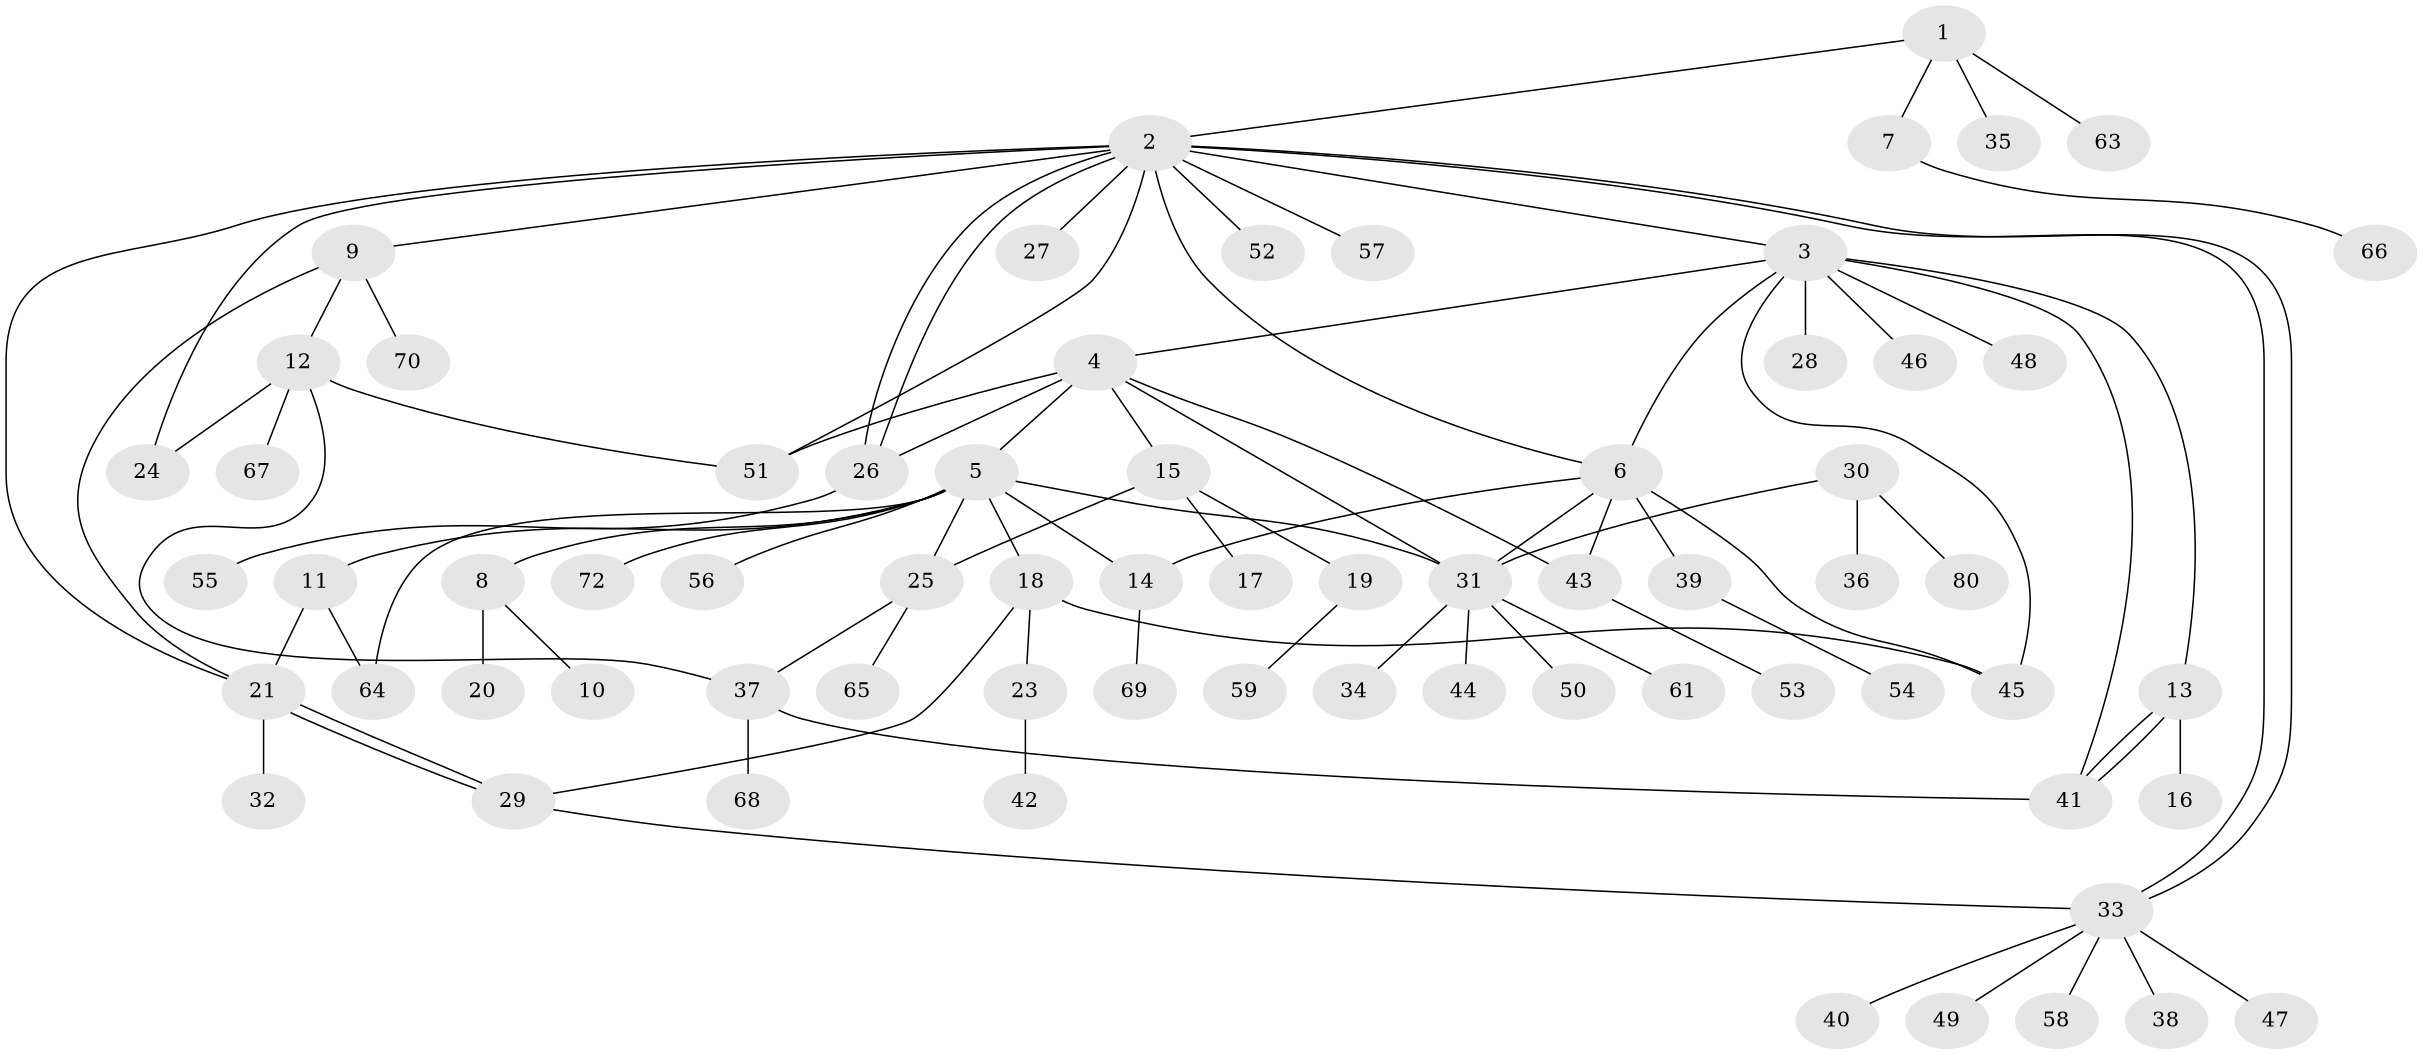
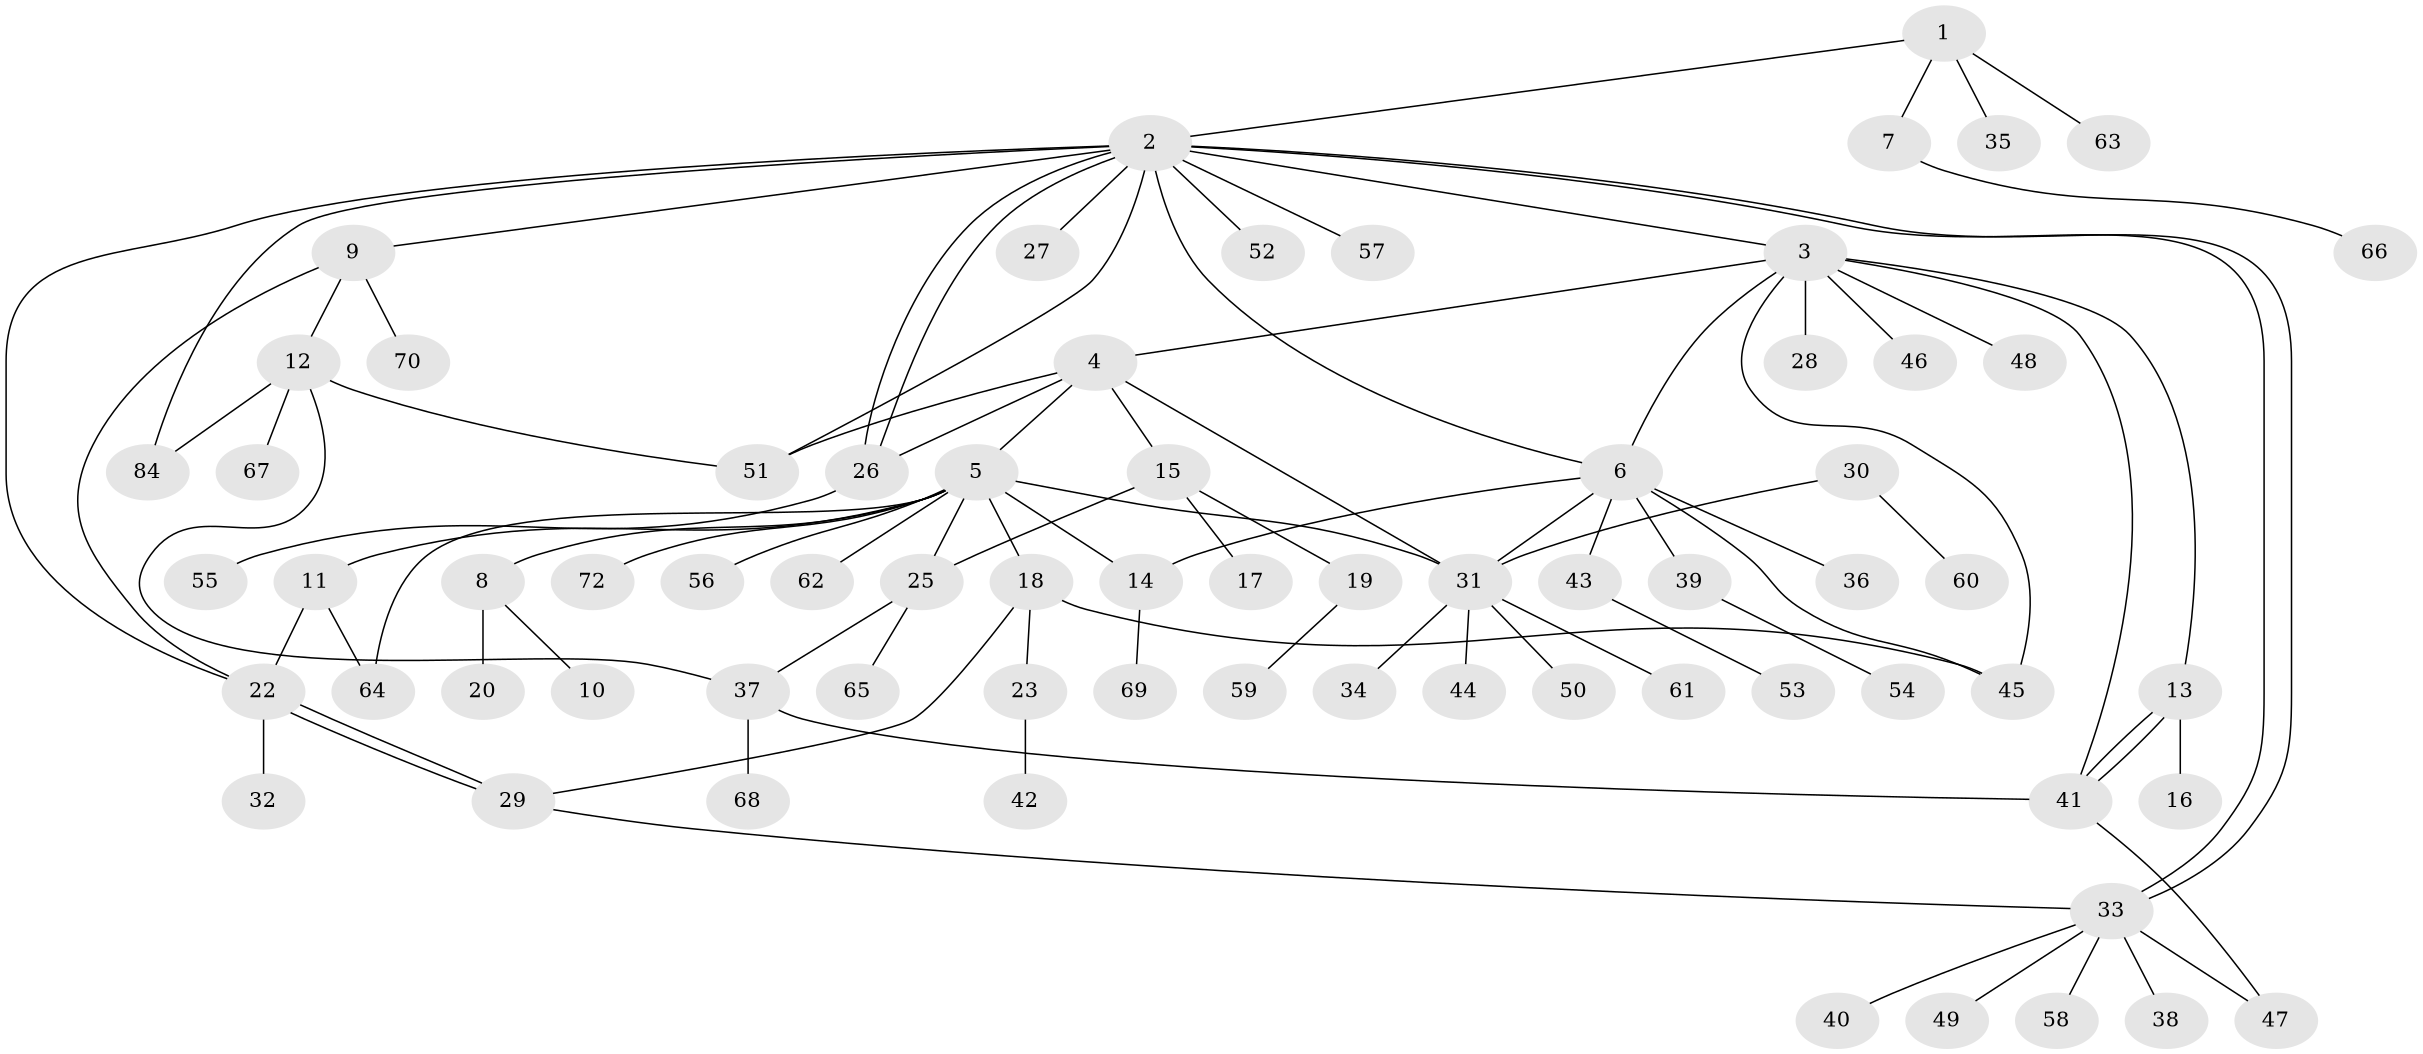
edge "4" -- "43": removed
node "24": label "24" -> "84"
edge "30" -- "36": now "6" -- "36"
node "62": added
node "80": label "80" -> "60"
node "21": label "21" -> "22"
edge "41" -- "47": added
